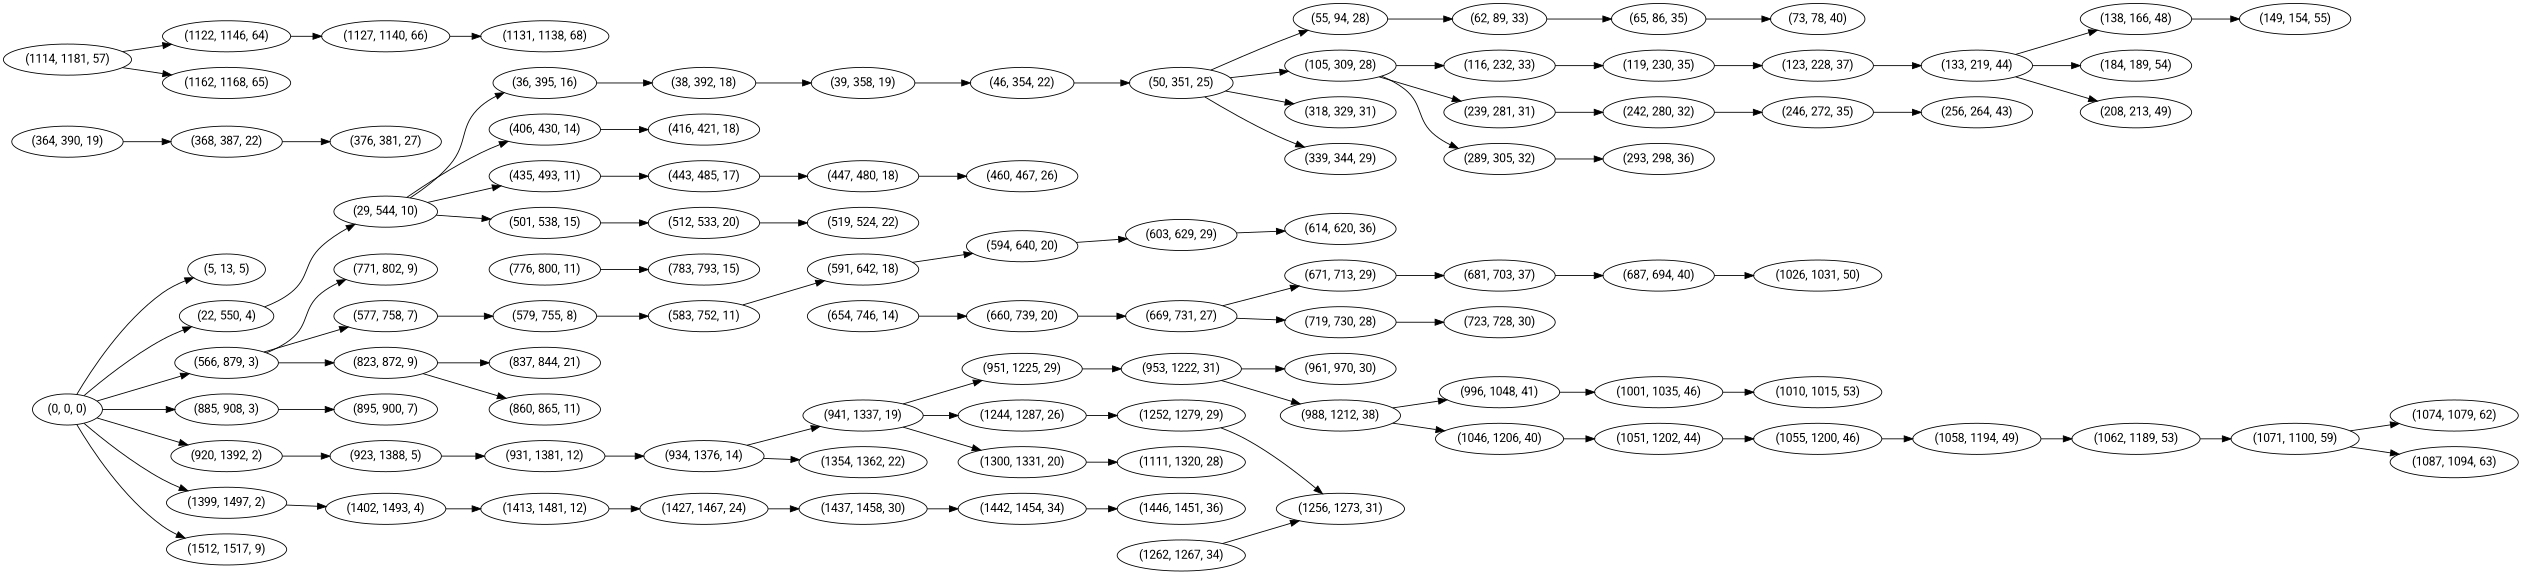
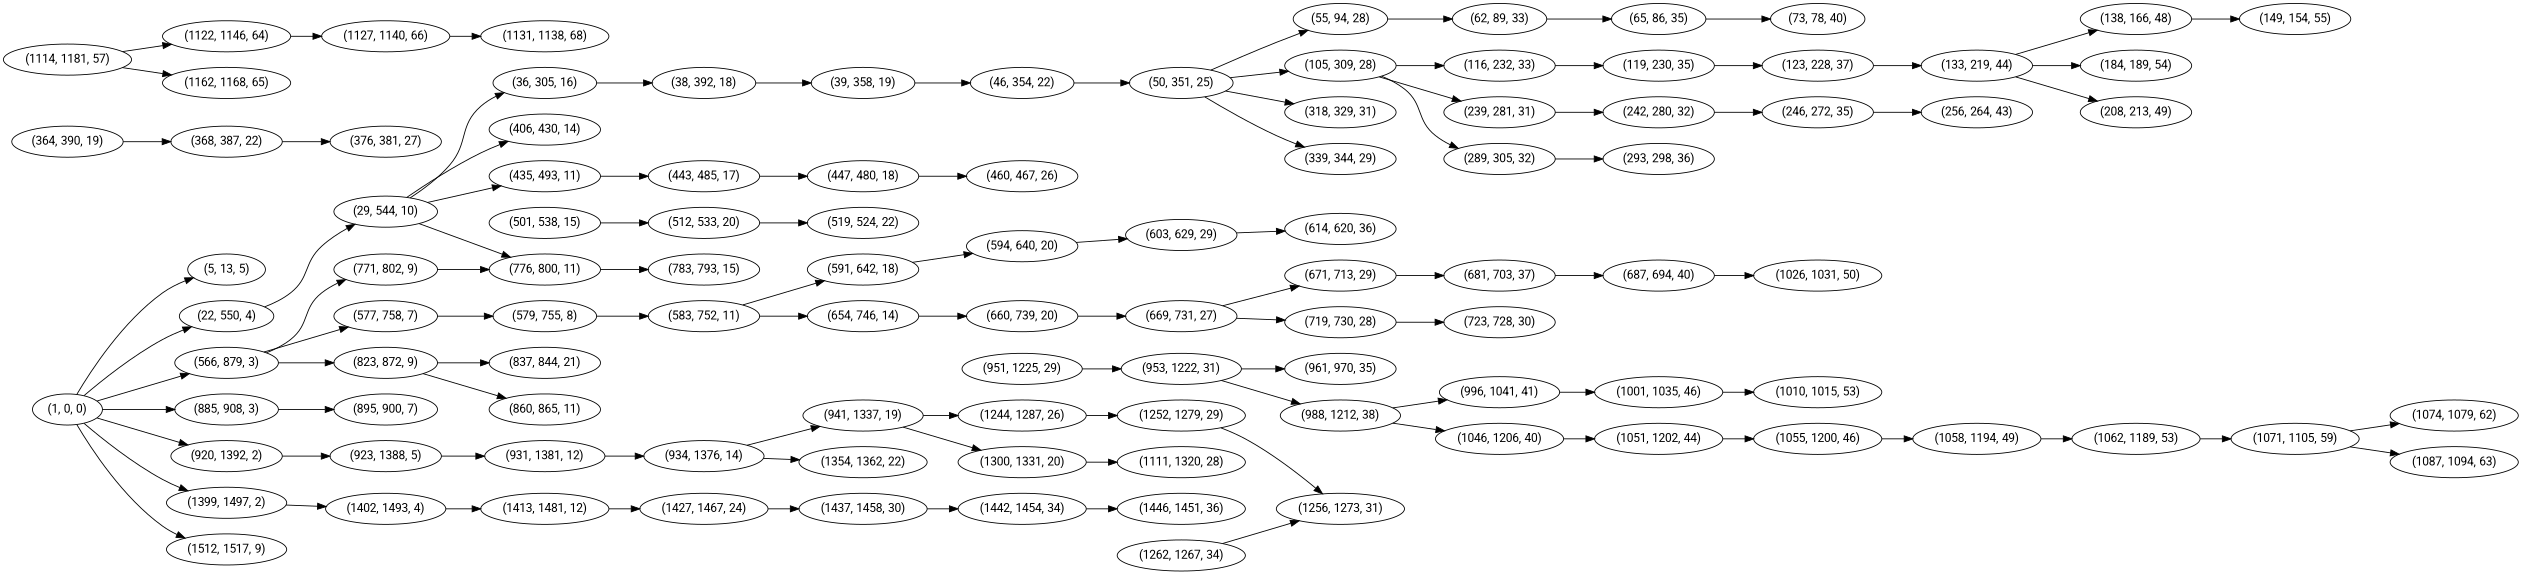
node "(36, 395, 16)": label "(36, 395, 16)" -> "(36, 305, 16)"
node "(416, 421, 18)": removed
edge "(29, 544, 10)" -> "(501, 538, 15)": now "(29, 544, 10)" -> "(776, 800, 11)"
edge "(771, 802, 9)" -> "(776, 800, 11)": added
edge "(583, 752, 11)" -> "(654, 746, 14)": added
node "(961, 970, 30)": label "(961, 970, 30)" -> "(961, 970, 35)"
node "(996, 1048, 41)": label "(996, 1048, 41)" -> "(996, 1041, 41)"
edge "(941, 1337, 19)" -> "(951, 1225, 29)": removed
node "(0, 0, 0)": label "(0, 0, 0)" -> "(1, 0, 0)"
node "(1071, 1100, 59)": label "(1071, 1100, 59)" -> "(1071, 1105, 59)"
